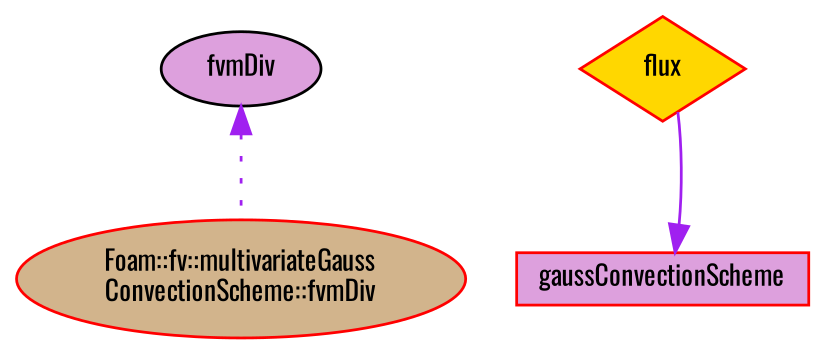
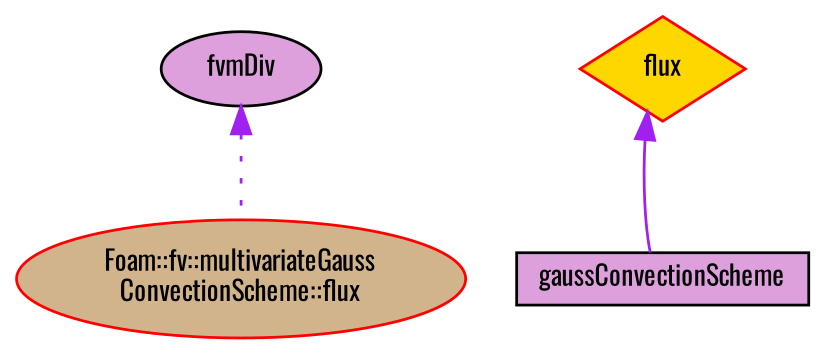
edge "flux" -> "gaussConvectionScheme": reversed
node "Foam::fv::multivariateGauss ConvectionScheme::fvmDiv": label "Foam::fv::multivariateGauss ConvectionScheme::fvmDiv" -> "Foam::fv::multivariateGauss ConvectionScheme::flux"
node "gaussConvectionScheme": color red -> black
